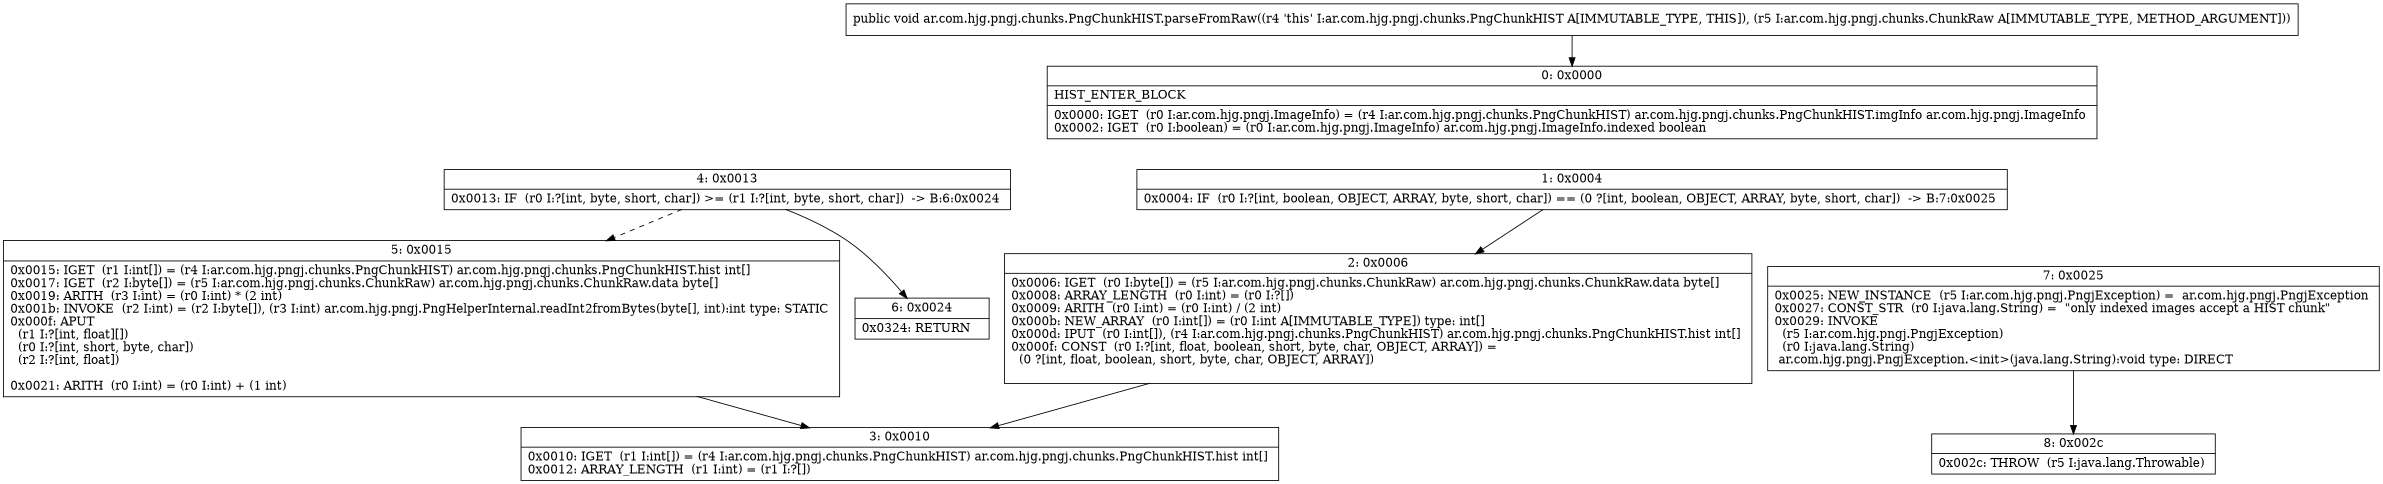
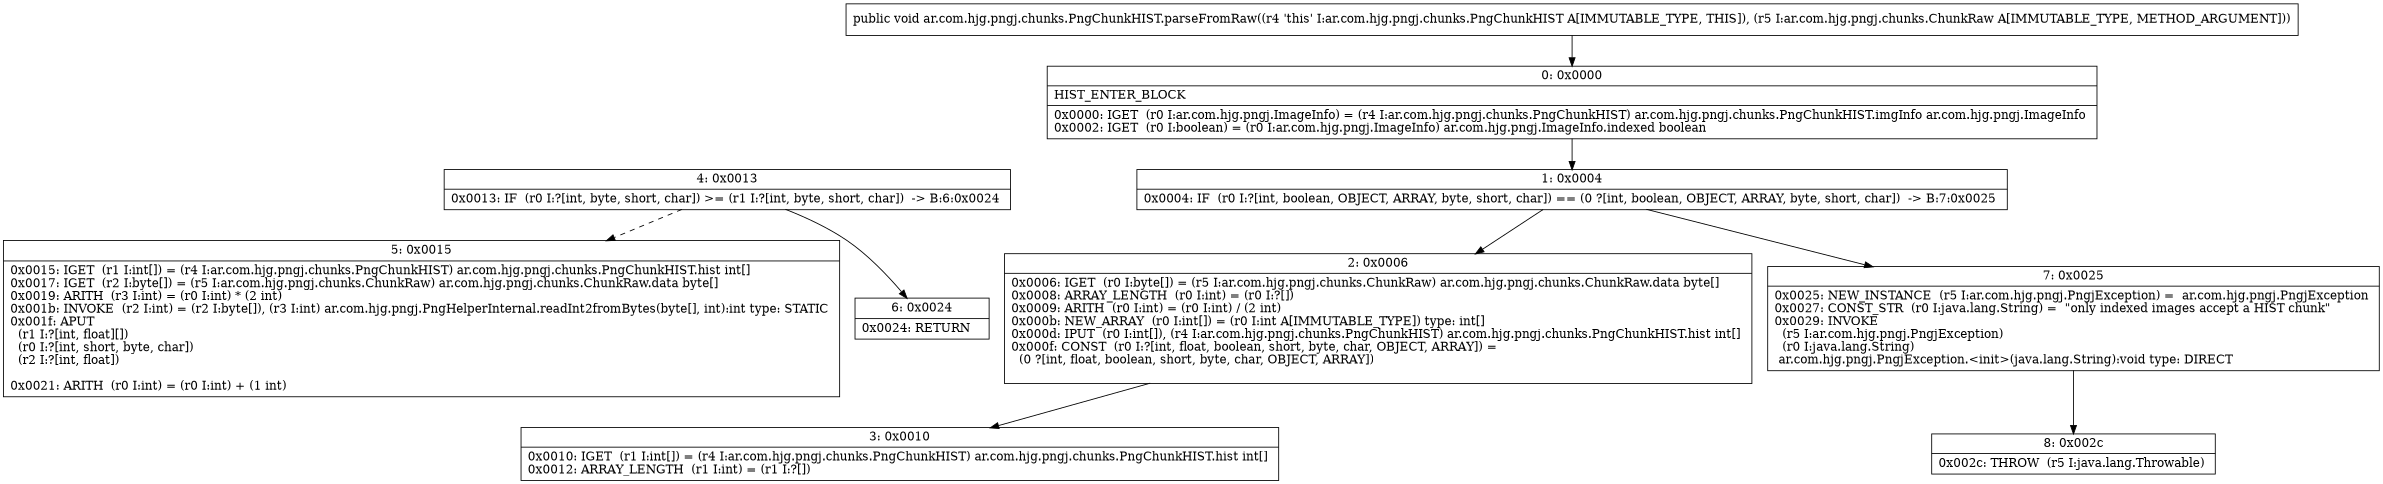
edge "0: 0x0000" -> "1: 0x0004": added
edge "1: 0x0004" -> "7: 0x0025": added
node "5: 0x0015": text "0x000f: APUT" -> "0x001f: APUT"
node "6: 0x0024": text "0x0324: RETURN" -> "0x0024: RETURN"
edge "5: 0x0015" -> "3: 0x0010": removed
